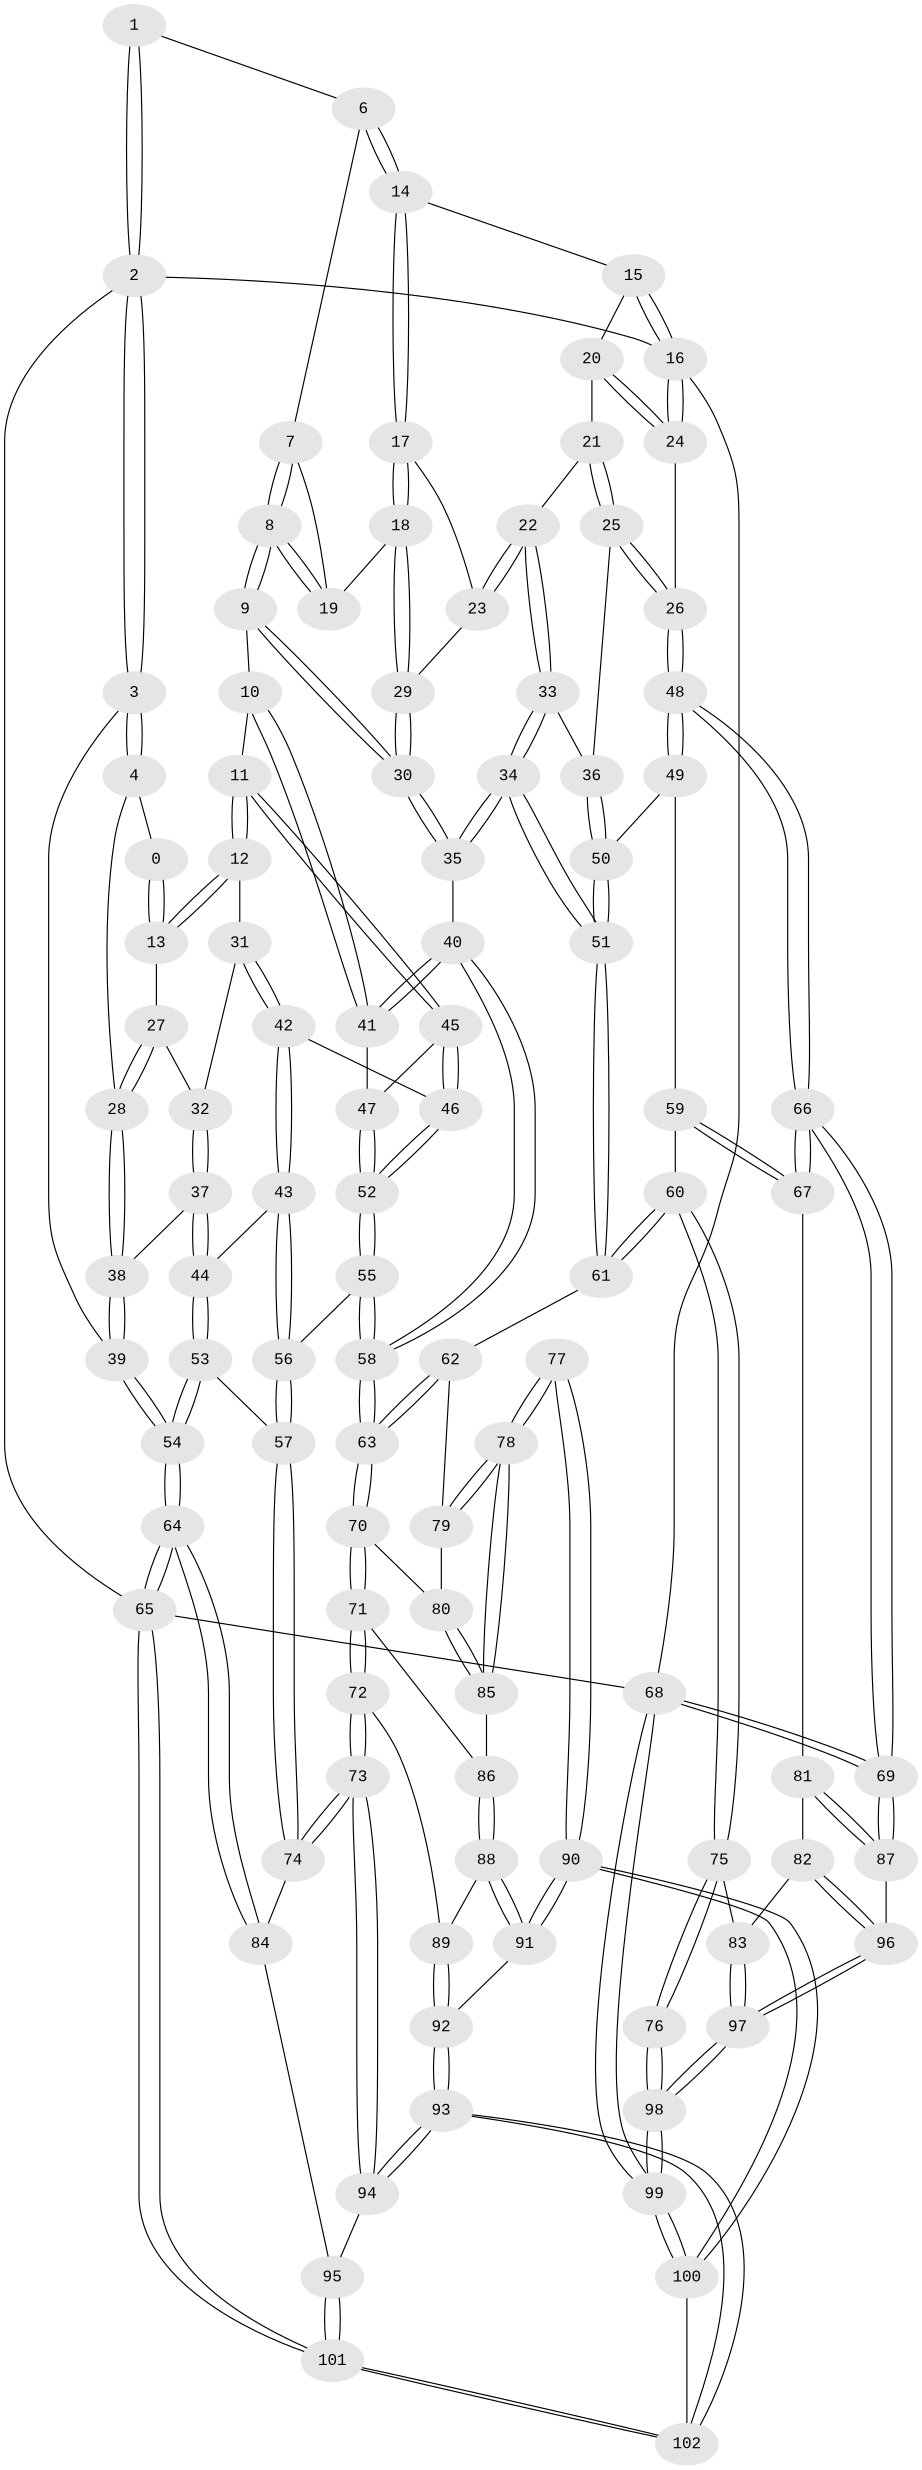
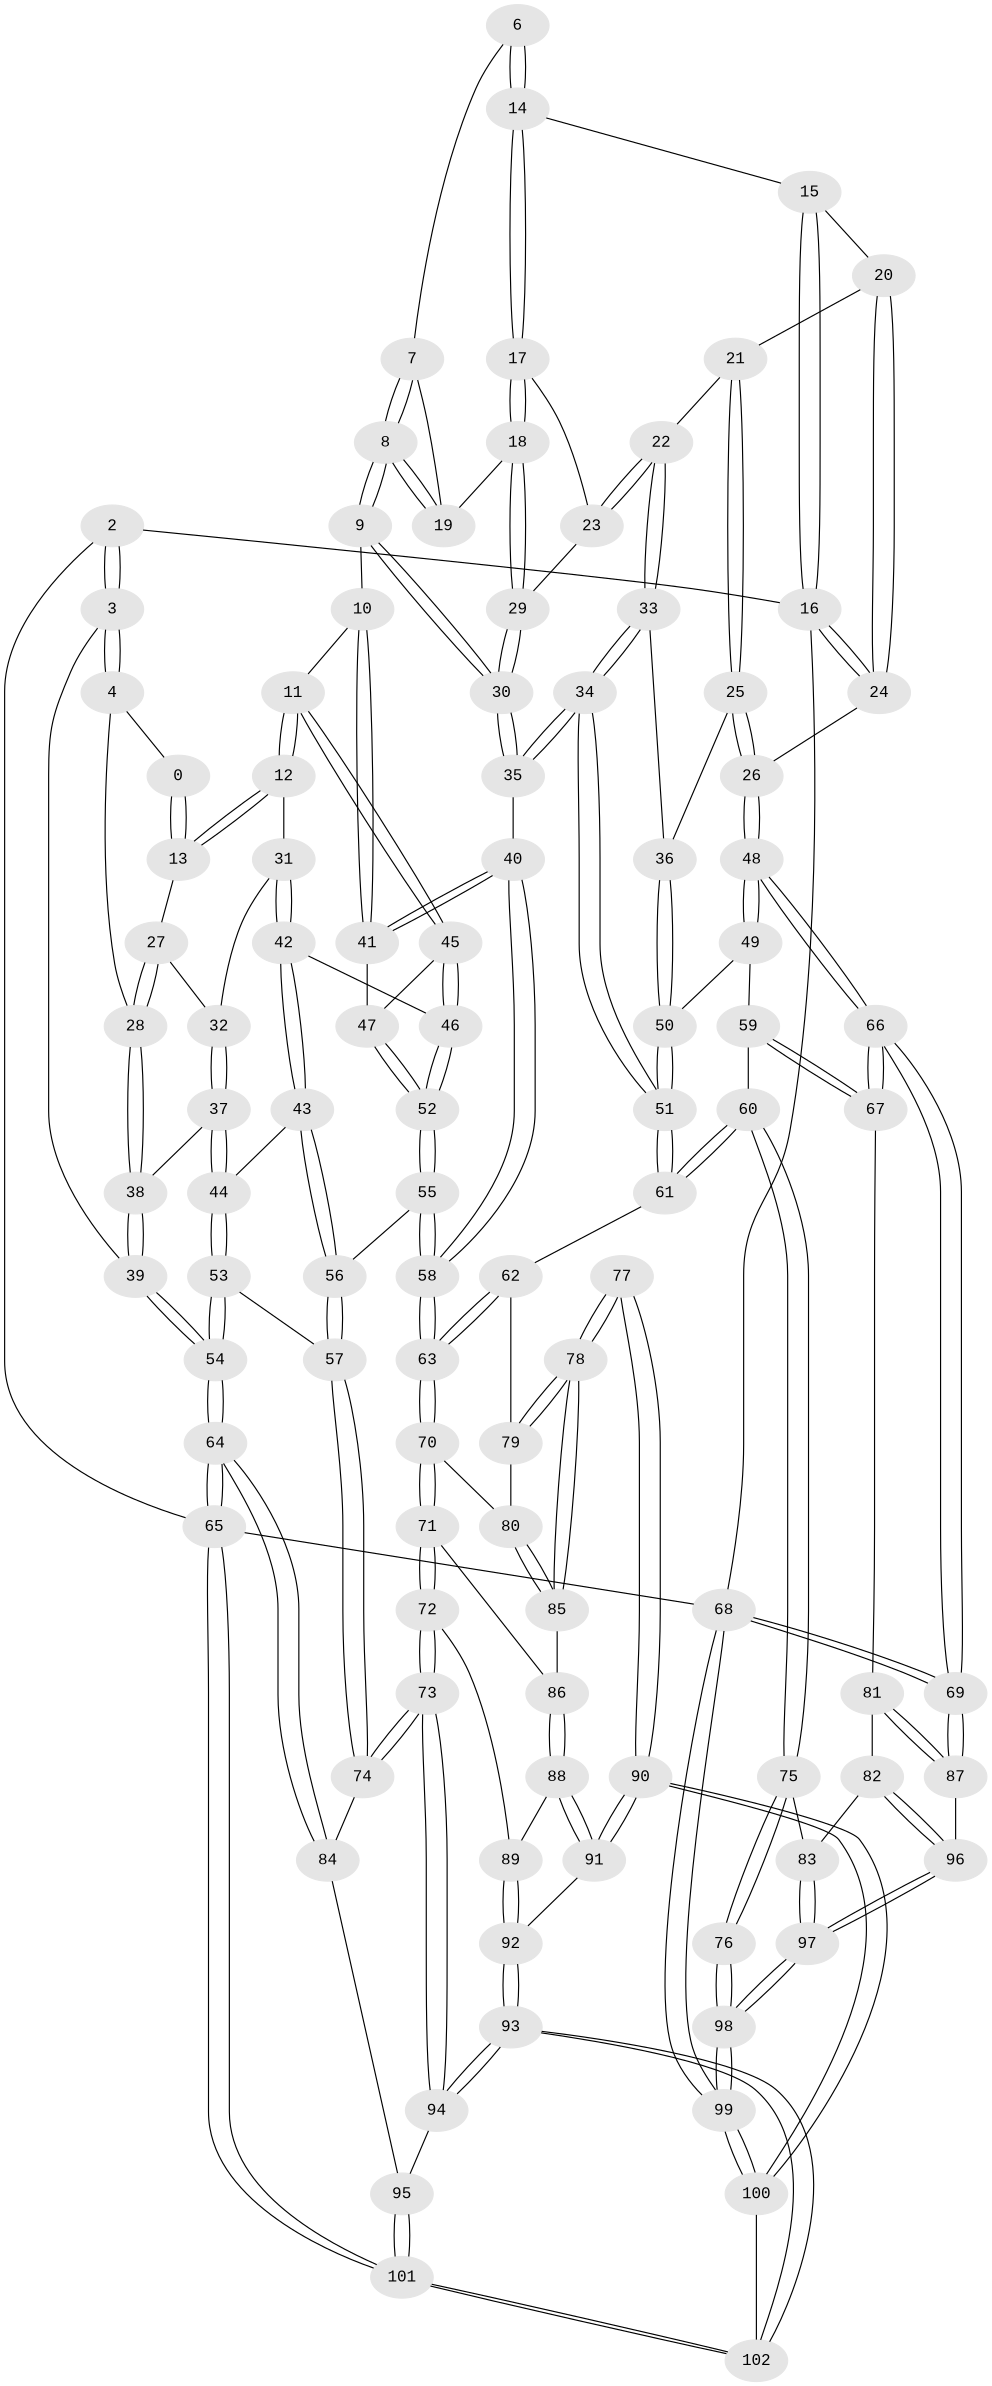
node "1": removed
